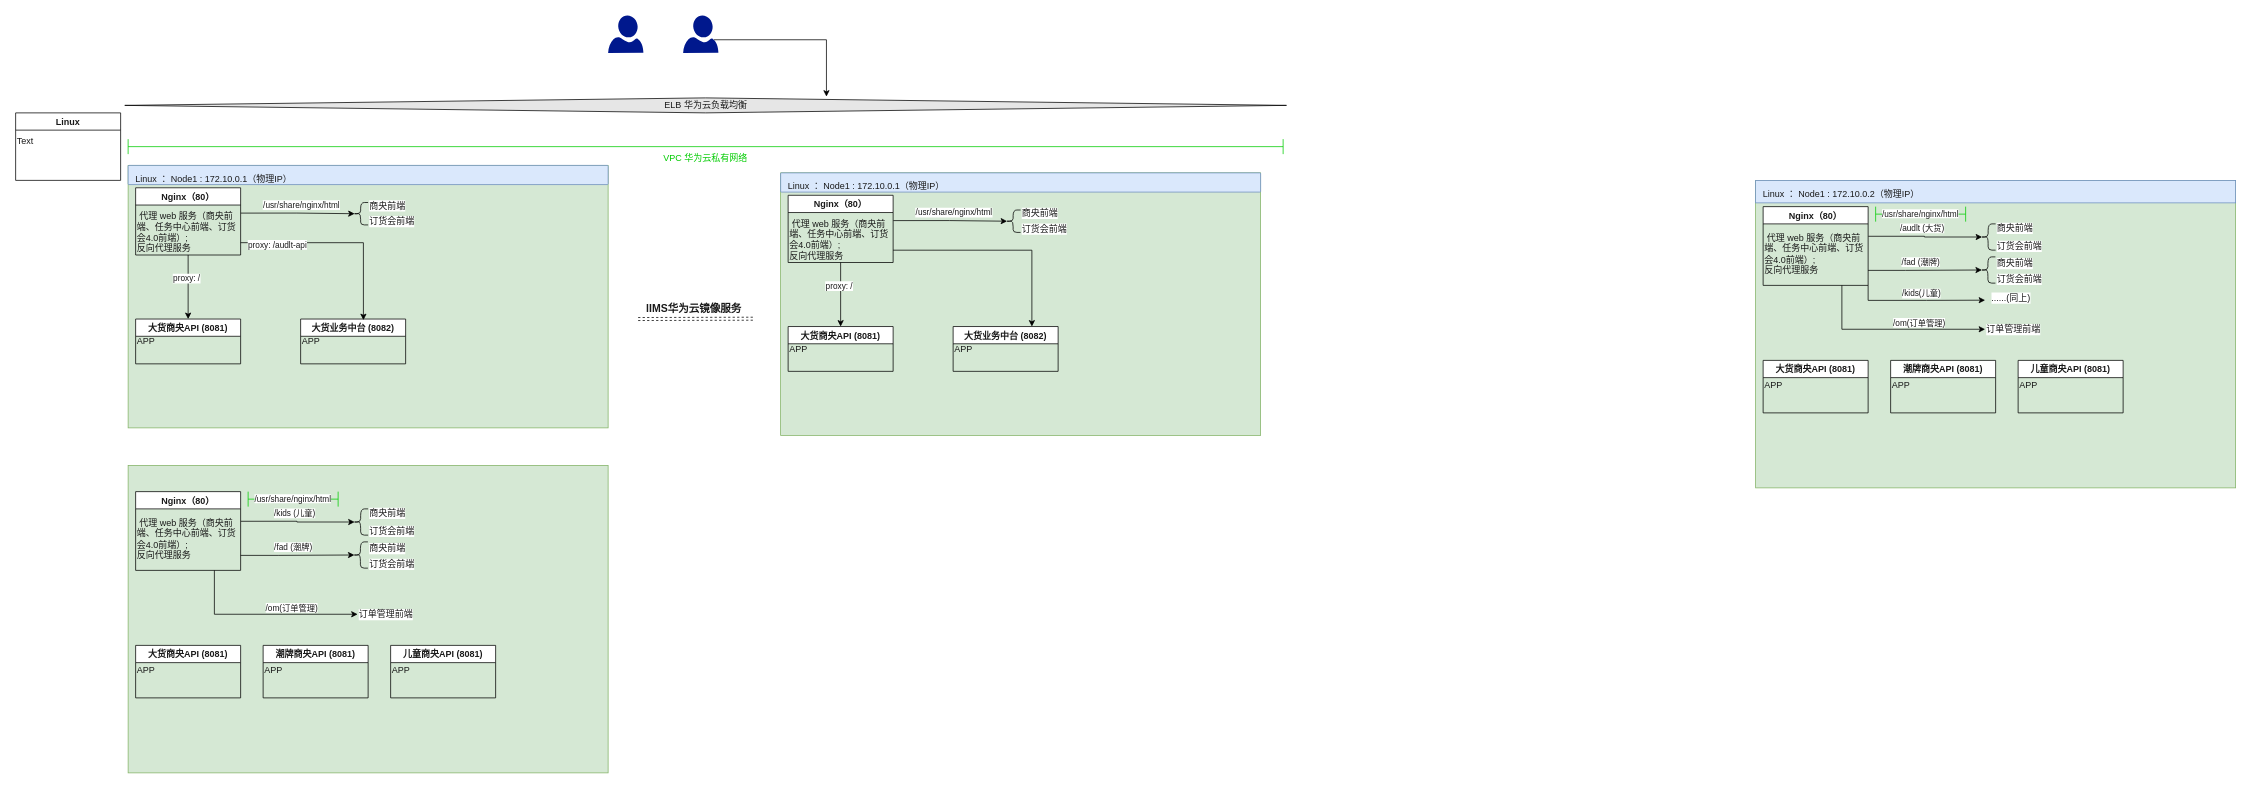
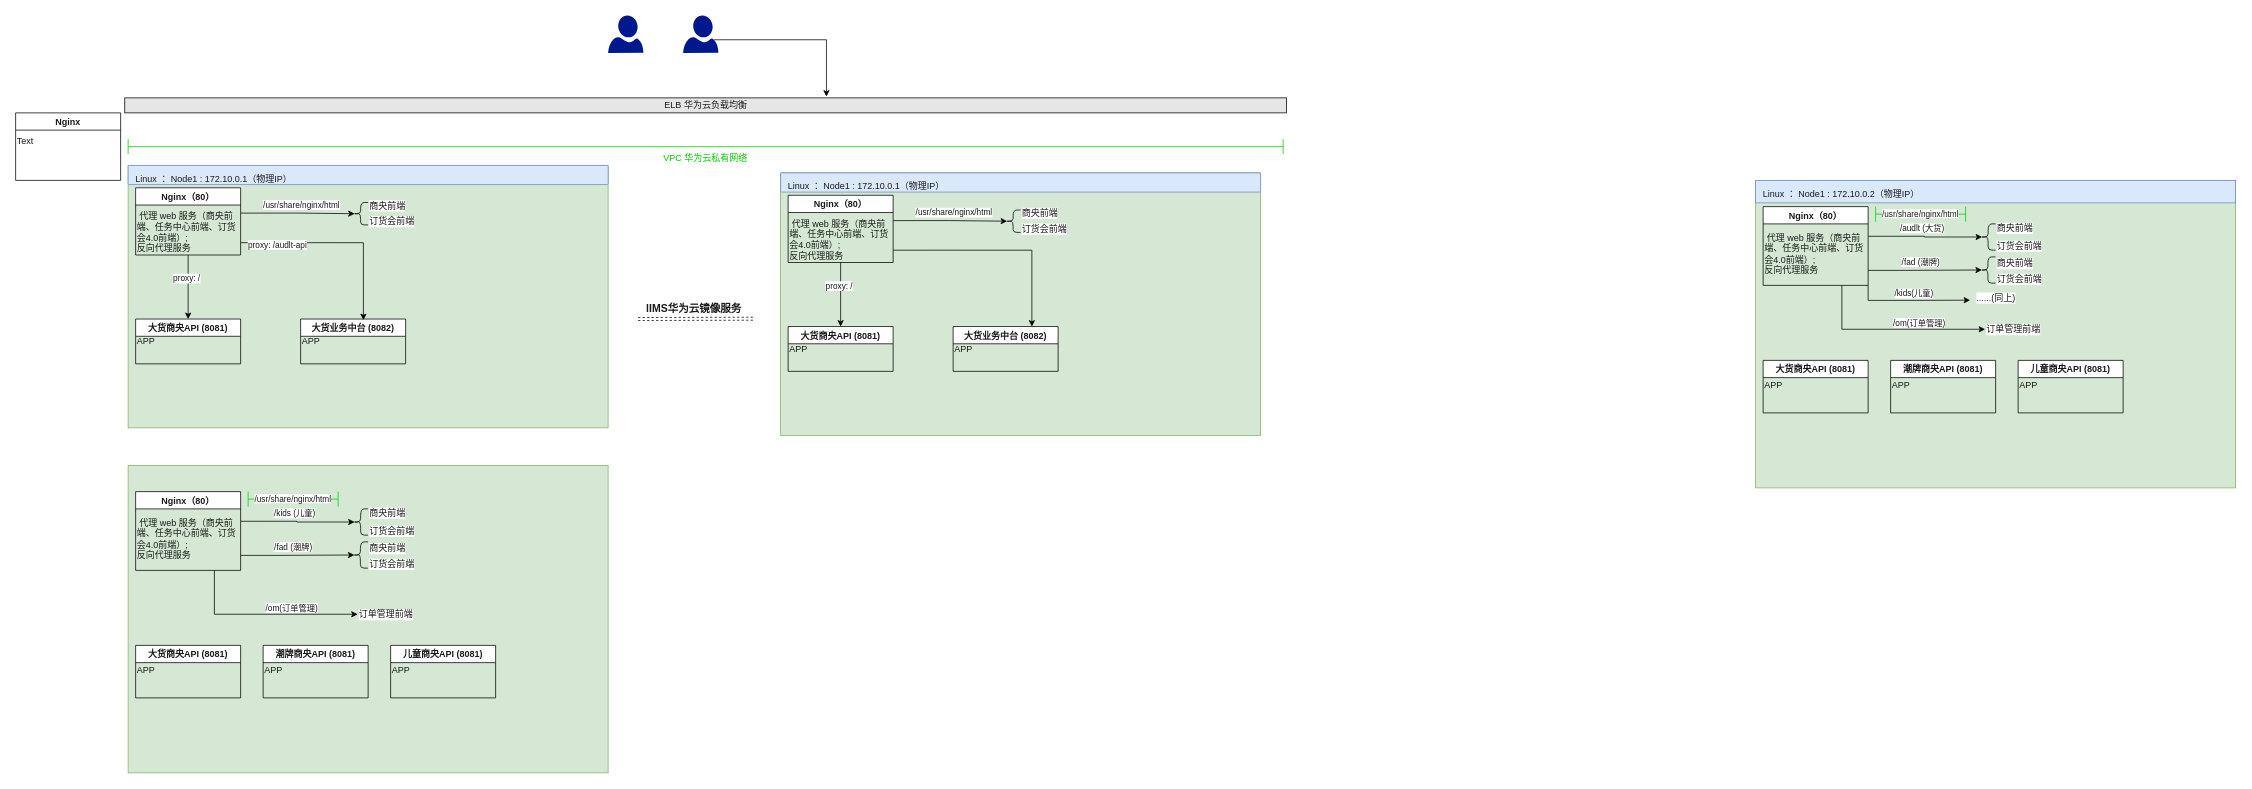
node "ELB 华为云负载均衡": shape diamond -> rectangle
node "Linux": label "Linux" -> "Nginx"
node "......(同上)": moved (2011, 298) -> (1996, 298)
